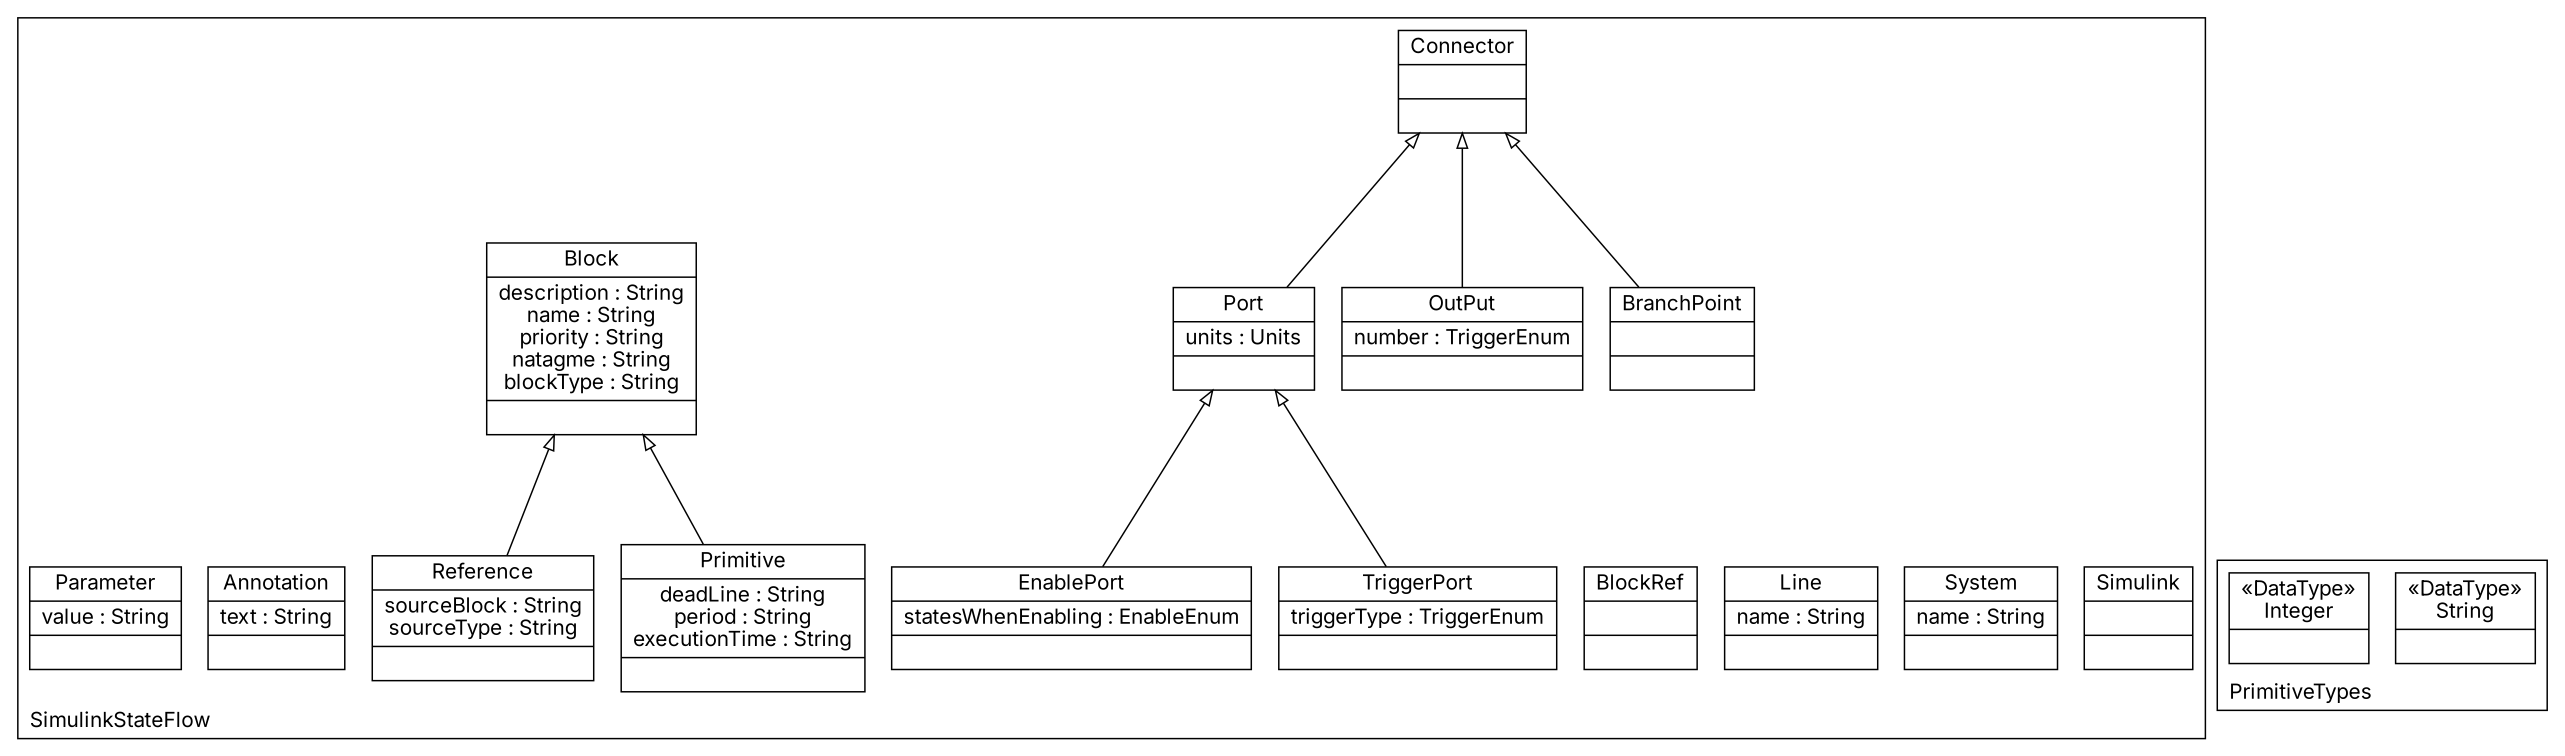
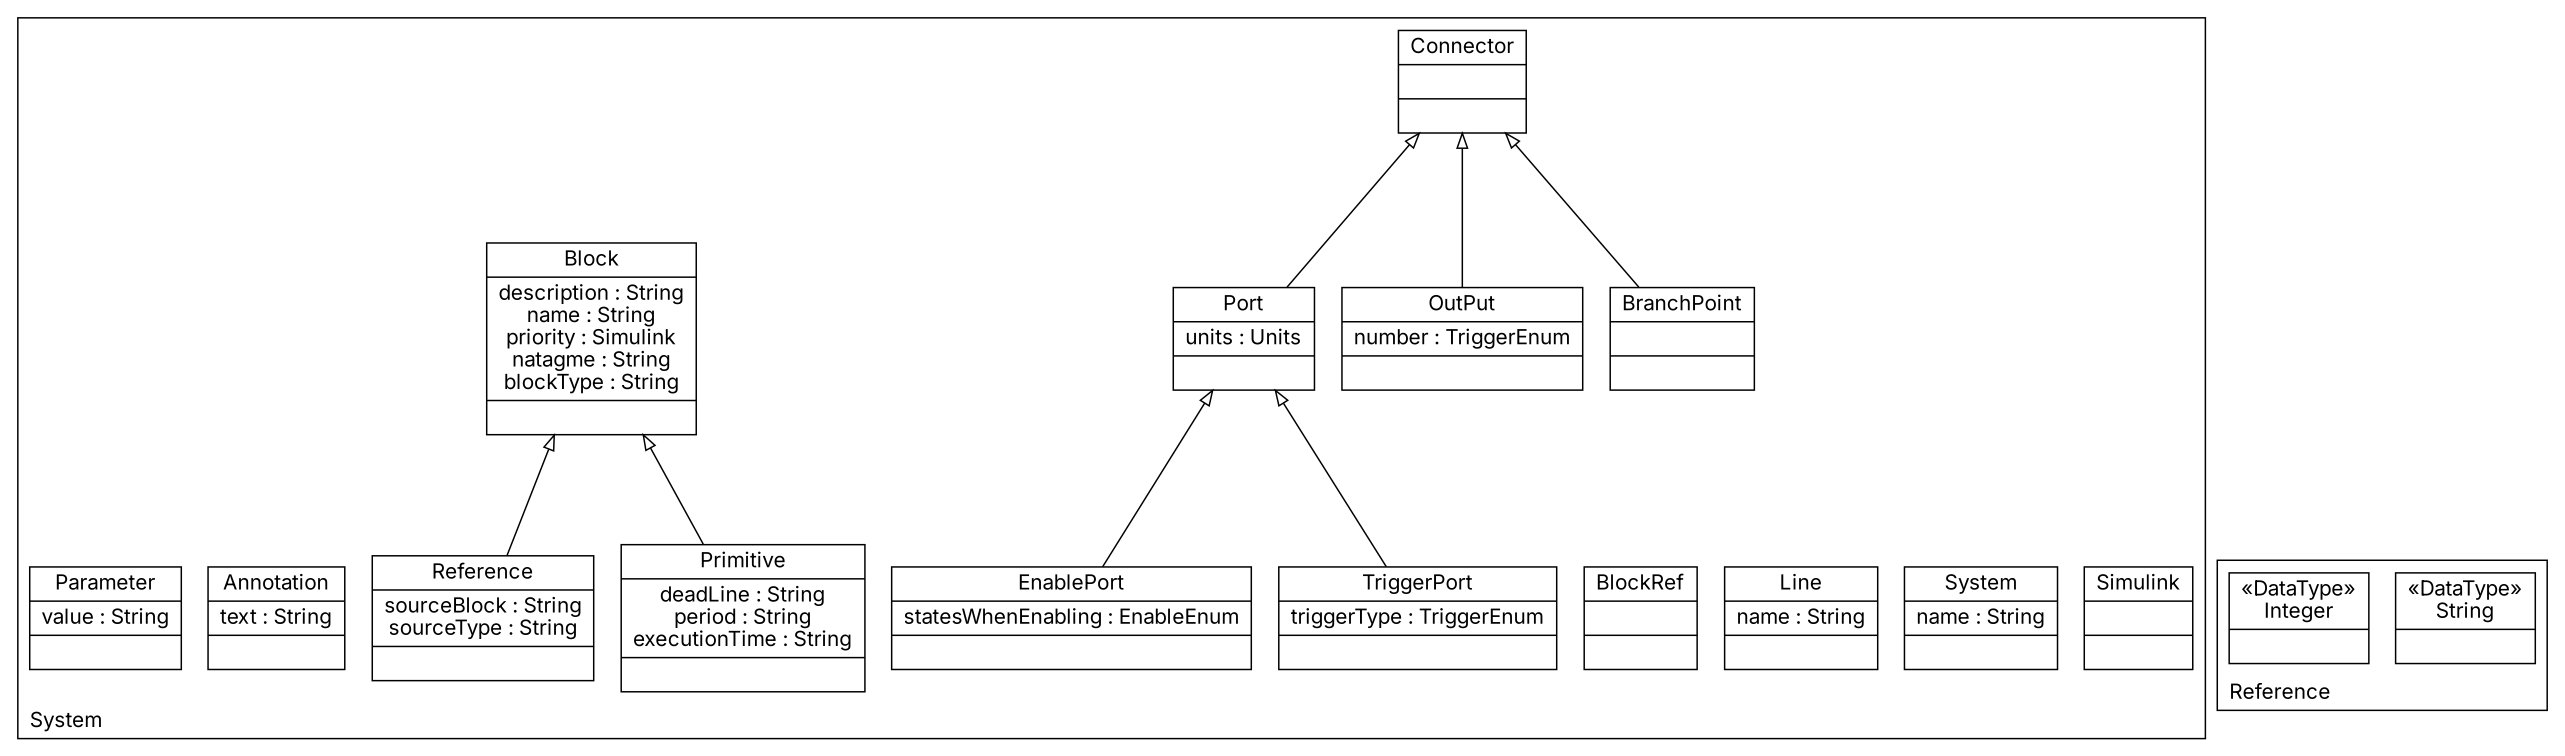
node "Block": text "priority : String" -> "priority : Simulink"
cluster "PrimitiveTypes": label "PrimitiveTypes" -> "Reference"
cluster "SimulinkStateFlow": label "SimulinkStateFlow" -> "System"
